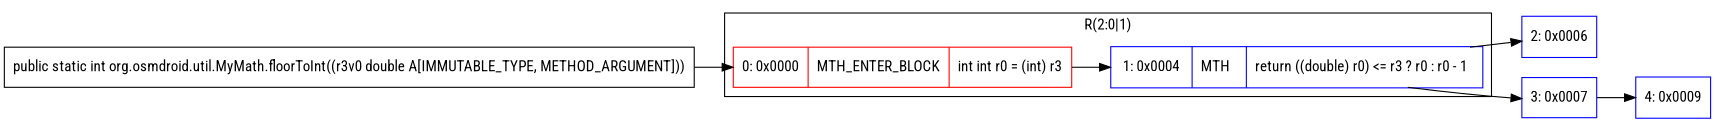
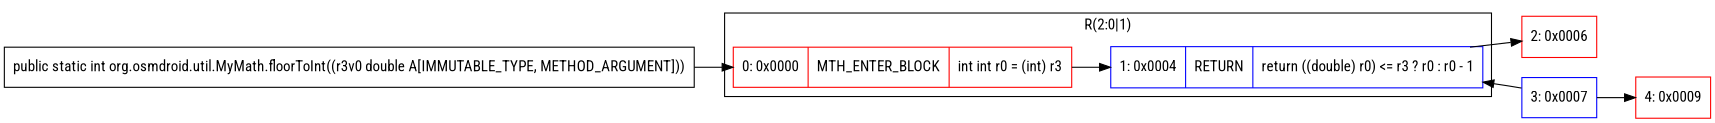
node "2: 0x0006": color blue -> red
node "1: 0x0004": text "MTH" -> "RETURN"
edge "1: 0x0004" -> "3: 0x0007": reversed
node "4: 0x0009": color blue -> red
